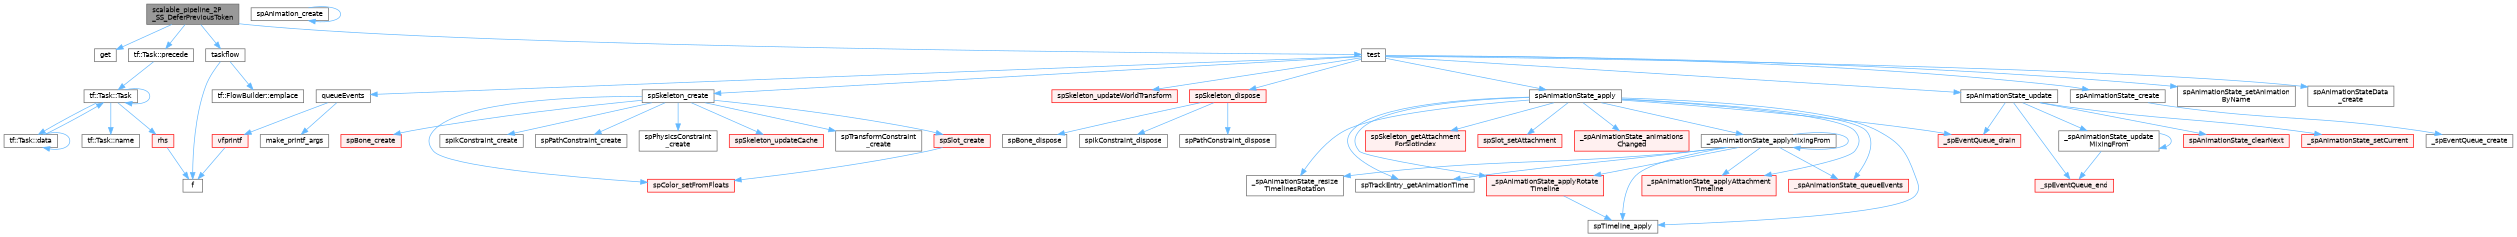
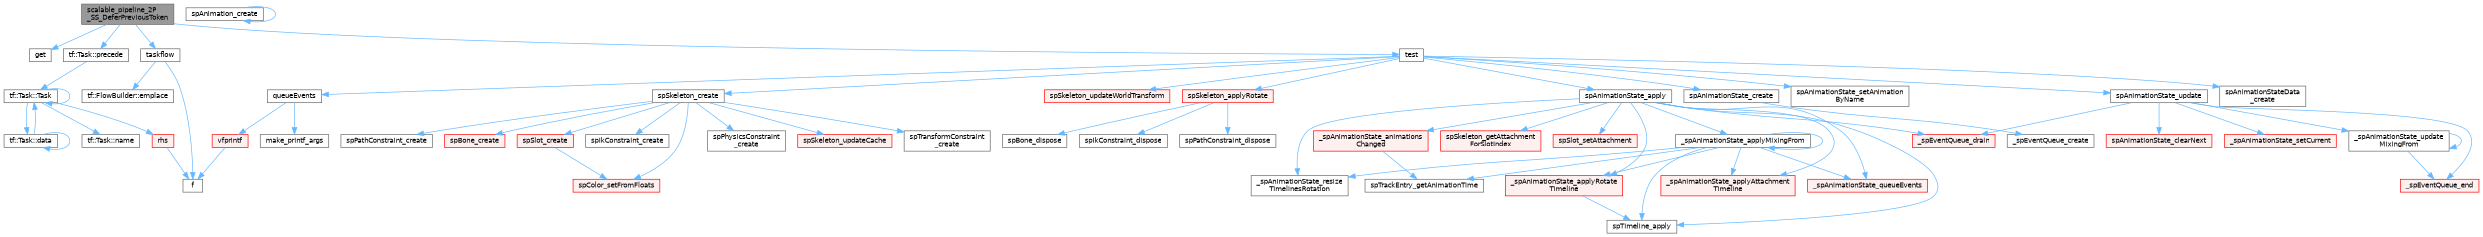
node "spSkeleton_dispose": label "spSkeleton_dispose" -> "spSkeleton_applyRotate"
edge "spAnimationState_apply" -> "spTrackEntry_getAnimationTime": now "_spAnimationState_animations Changed" -> "spTrackEntry_getAnimationTime"
